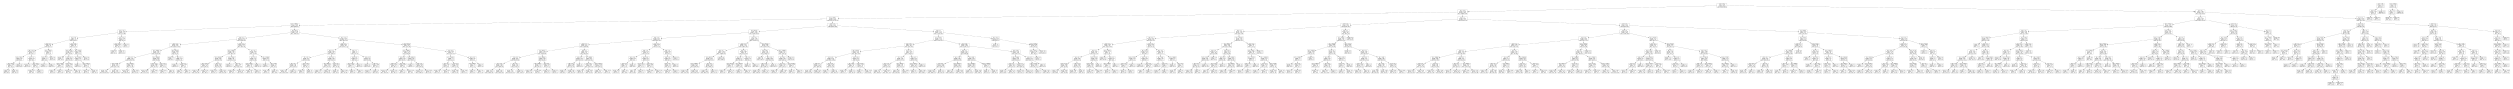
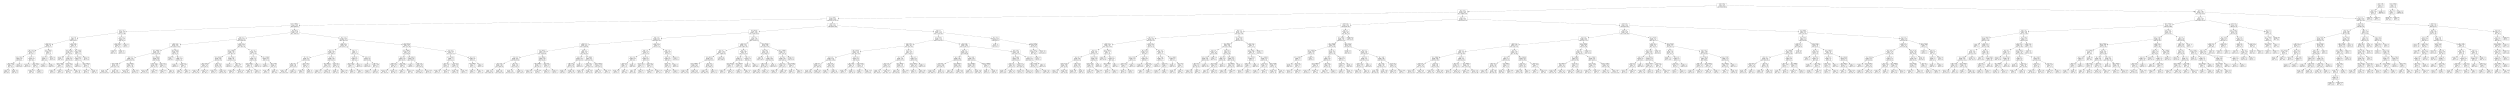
node "entropy = 0.576 samples = 73 value = [63, 10]": added
